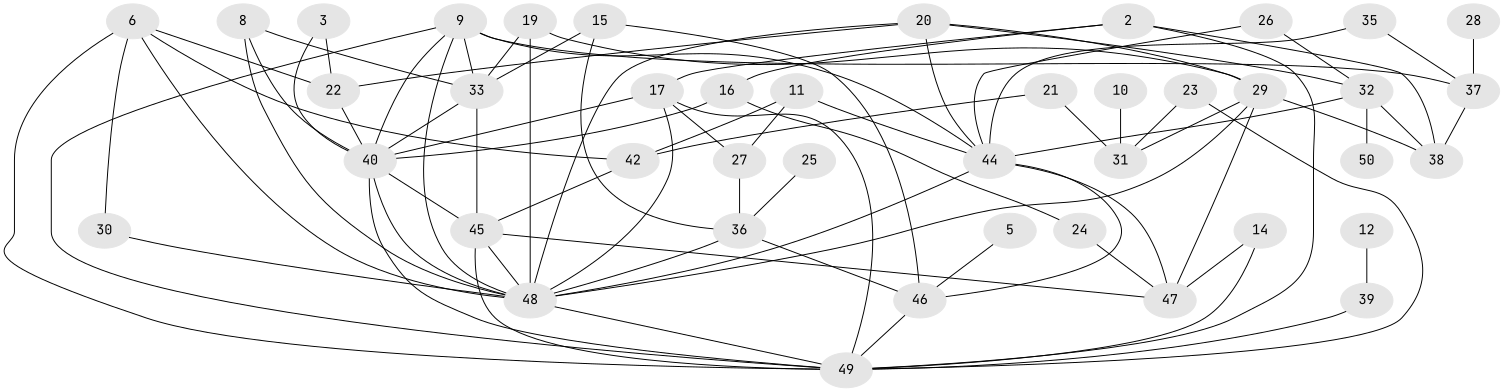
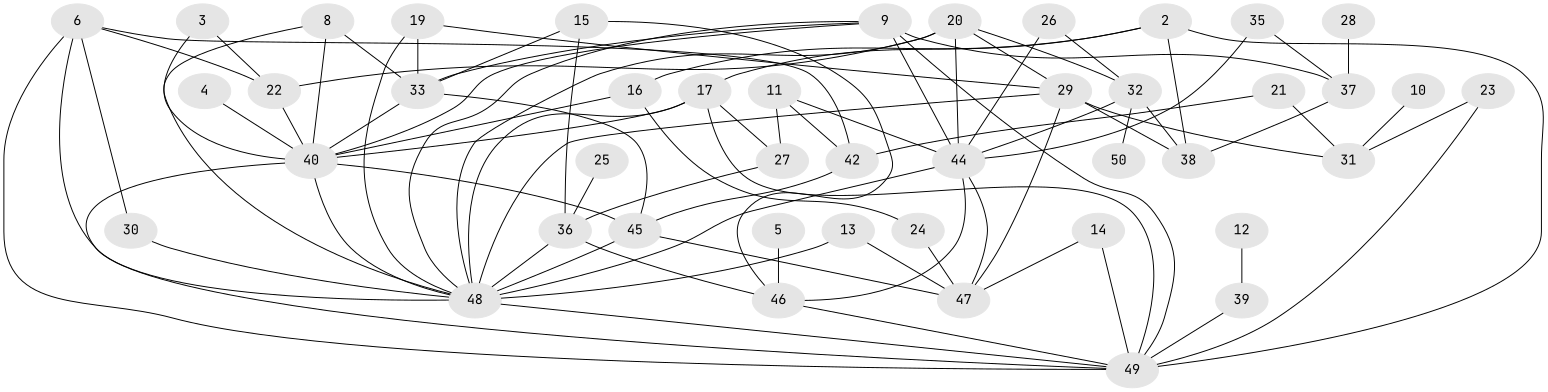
node "4": added
node "13": added
edge "45" -- "49": removed
